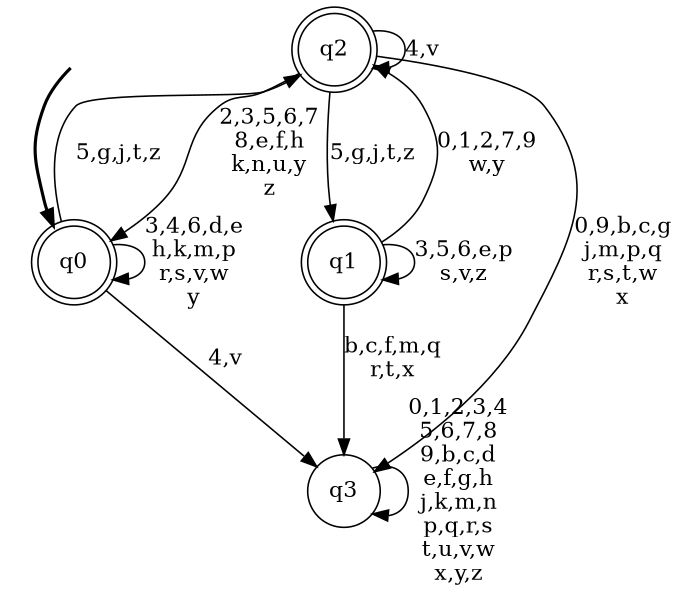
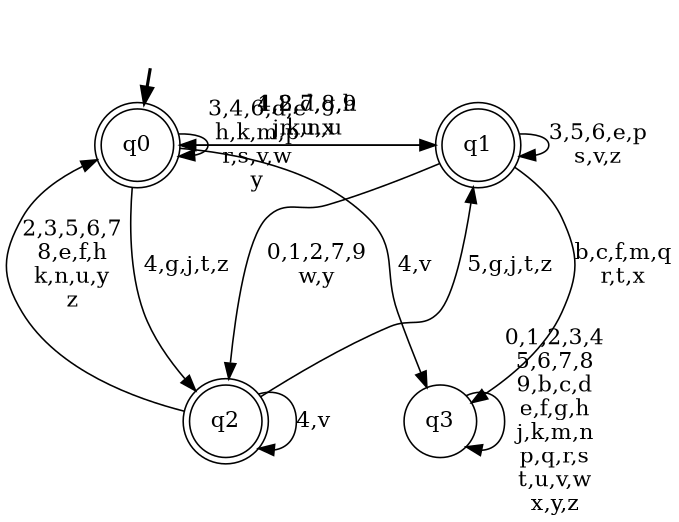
edge "q0" -> "q1": added, label "1,2,7,8,9 n,u,x"
edge "q1" -> "q0": added, label "4,8,d,g,h j,k,n,u"
edge "q0" -> "q2": label "5,g,j,t,z" -> "4,g,j,t,z"
edge "q2" -> "q3": removed, label "0,9,b,c,g j,m,p,q r,s,t,w x"
